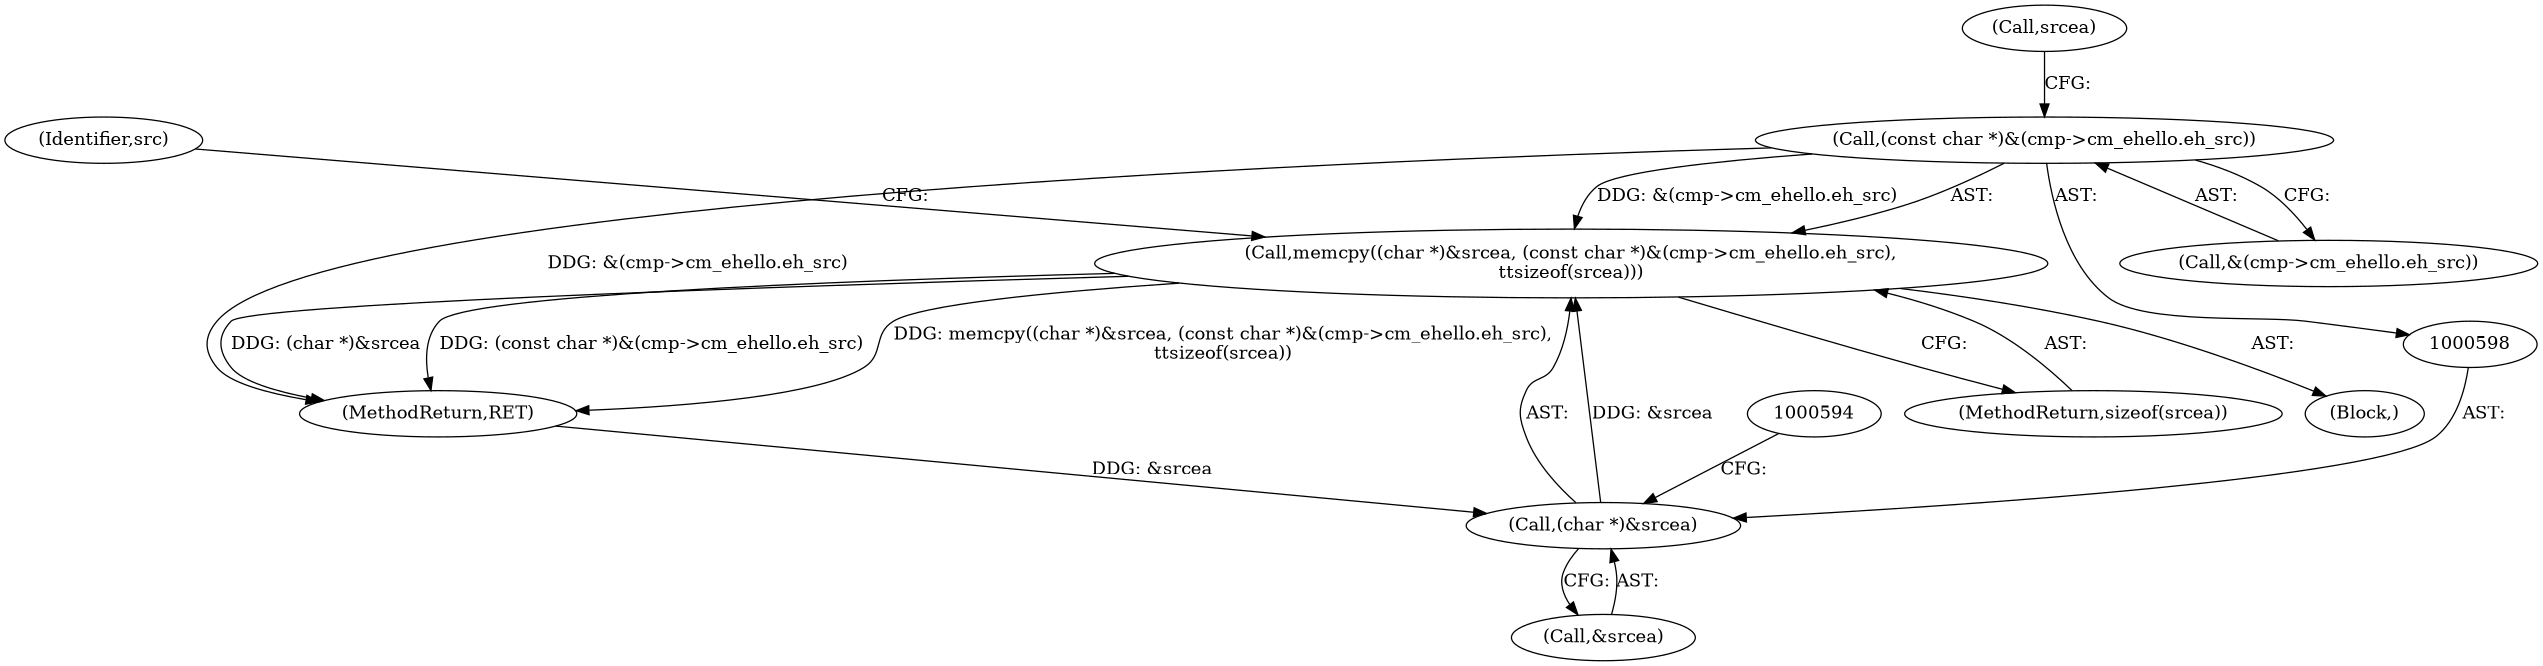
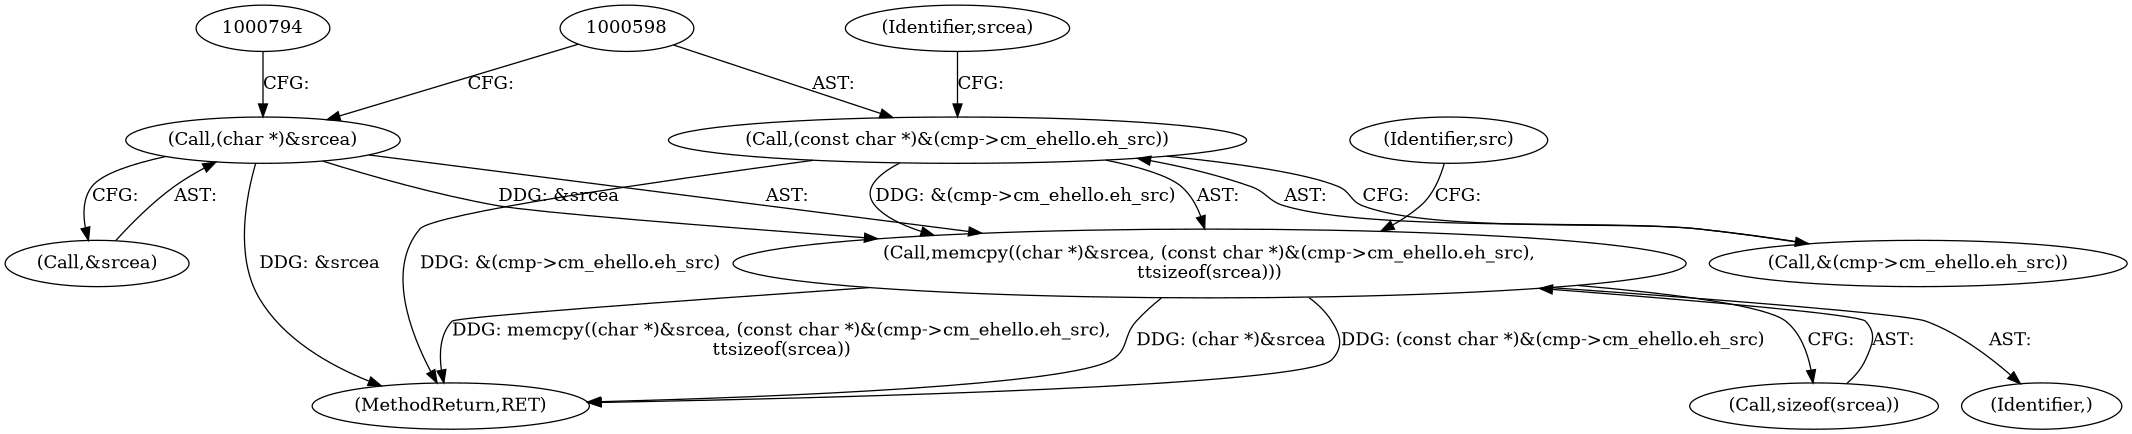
node "(Call,srcea)": label "(Call,srcea)" -> "(Identifier,srcea)"
edge "(Call,(const char *)&(cmp->cm_ehello.eh_src))" -> "1000598": reversed
node "1000594": label "1000594" -> "1000794"
node "(MethodReturn,sizeof(srcea))": label "(MethodReturn,sizeof(srcea))" -> "(Call,sizeof(srcea))"
node "(Block,)": label "(Block,)" -> "(Identifier,)"
edge "1000598" -> "(Call,(char *)&srcea)": label "AST: " -> "CFG: "
edge "(MethodReturn,RET)" -> "(Call,(char *)&srcea)": reversed
